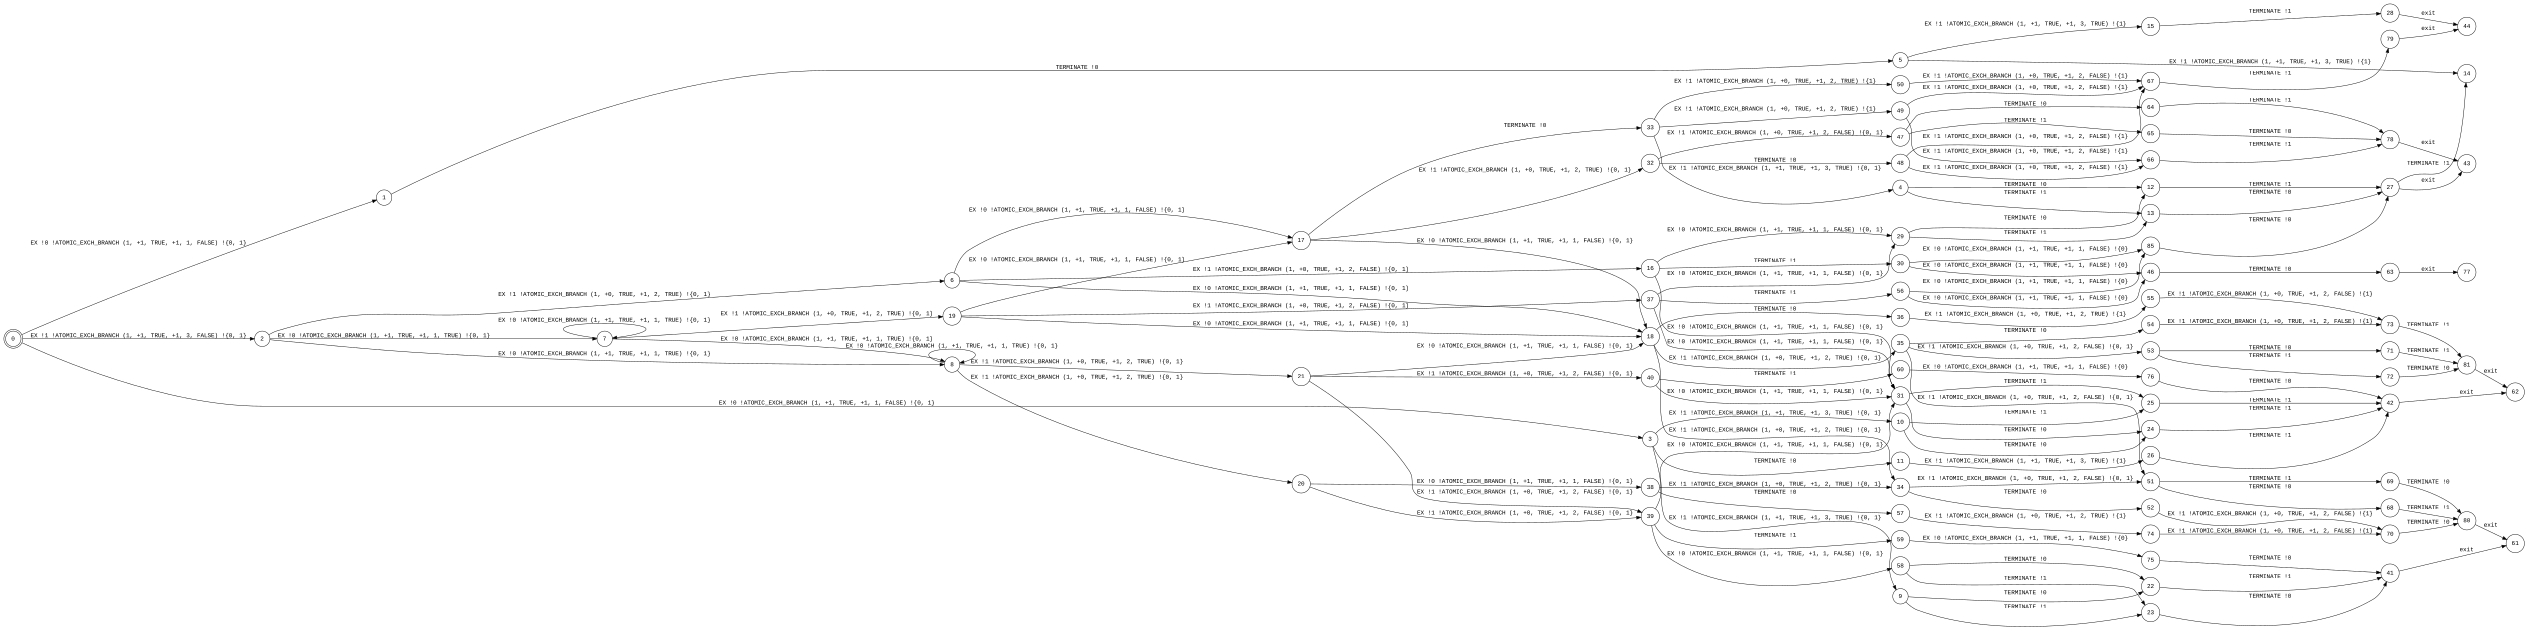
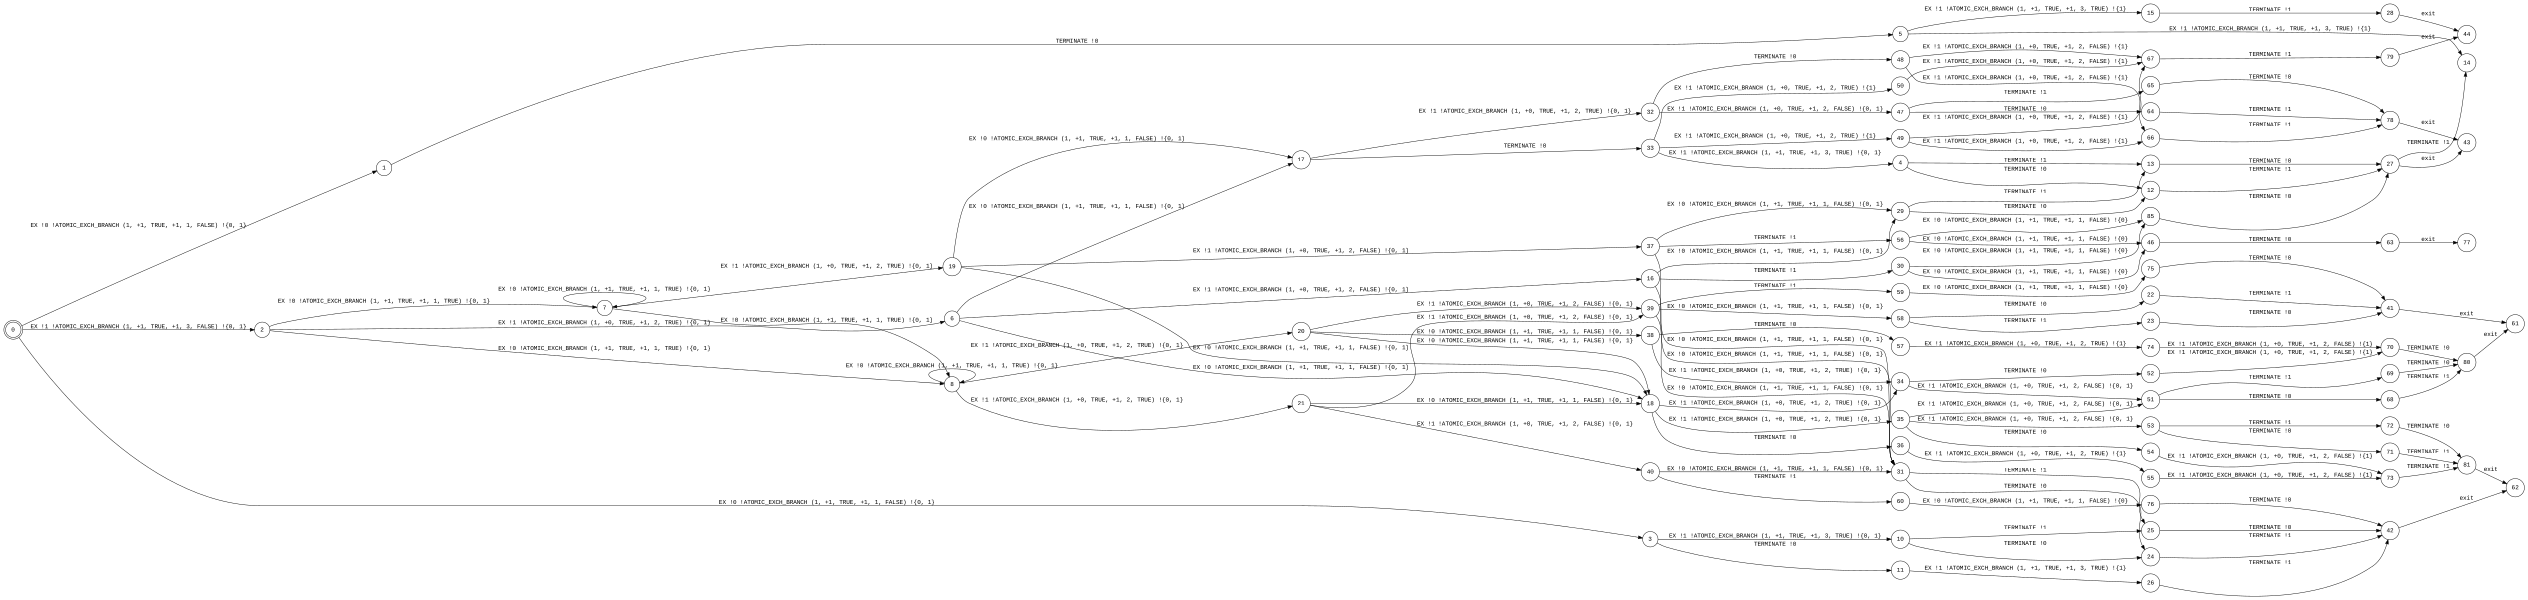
edge "17" -> "18": now "20" -> "18"
edge "25" -> "42": label "TERMINATE !1" -> "TERMINATE !0"
node "9": removed
